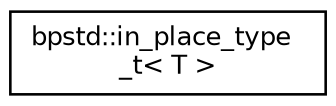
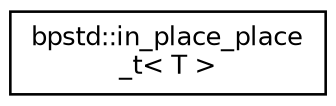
node "bpstd::in_place_type _t< T >": label "bpstd::in_place_type _t< T >" -> "bpstd::in_place_place _t< T >"
